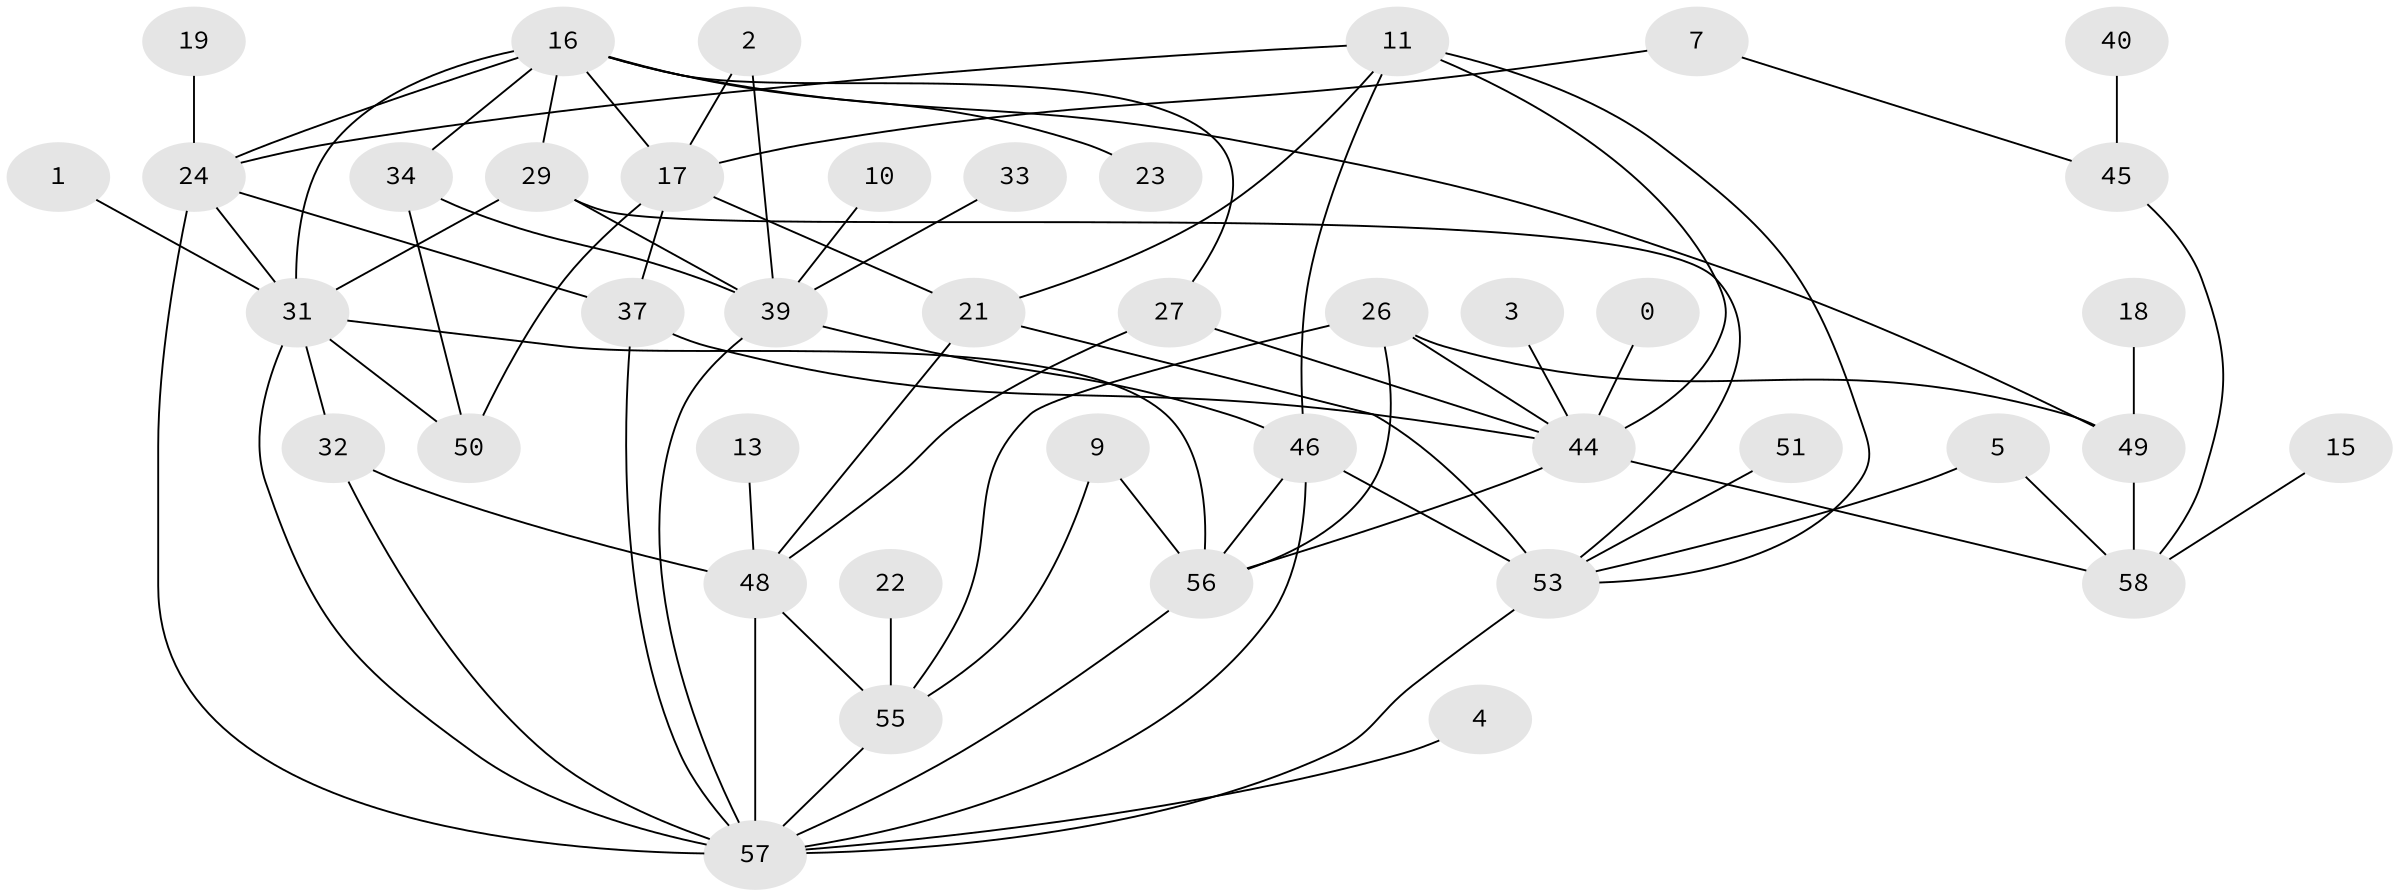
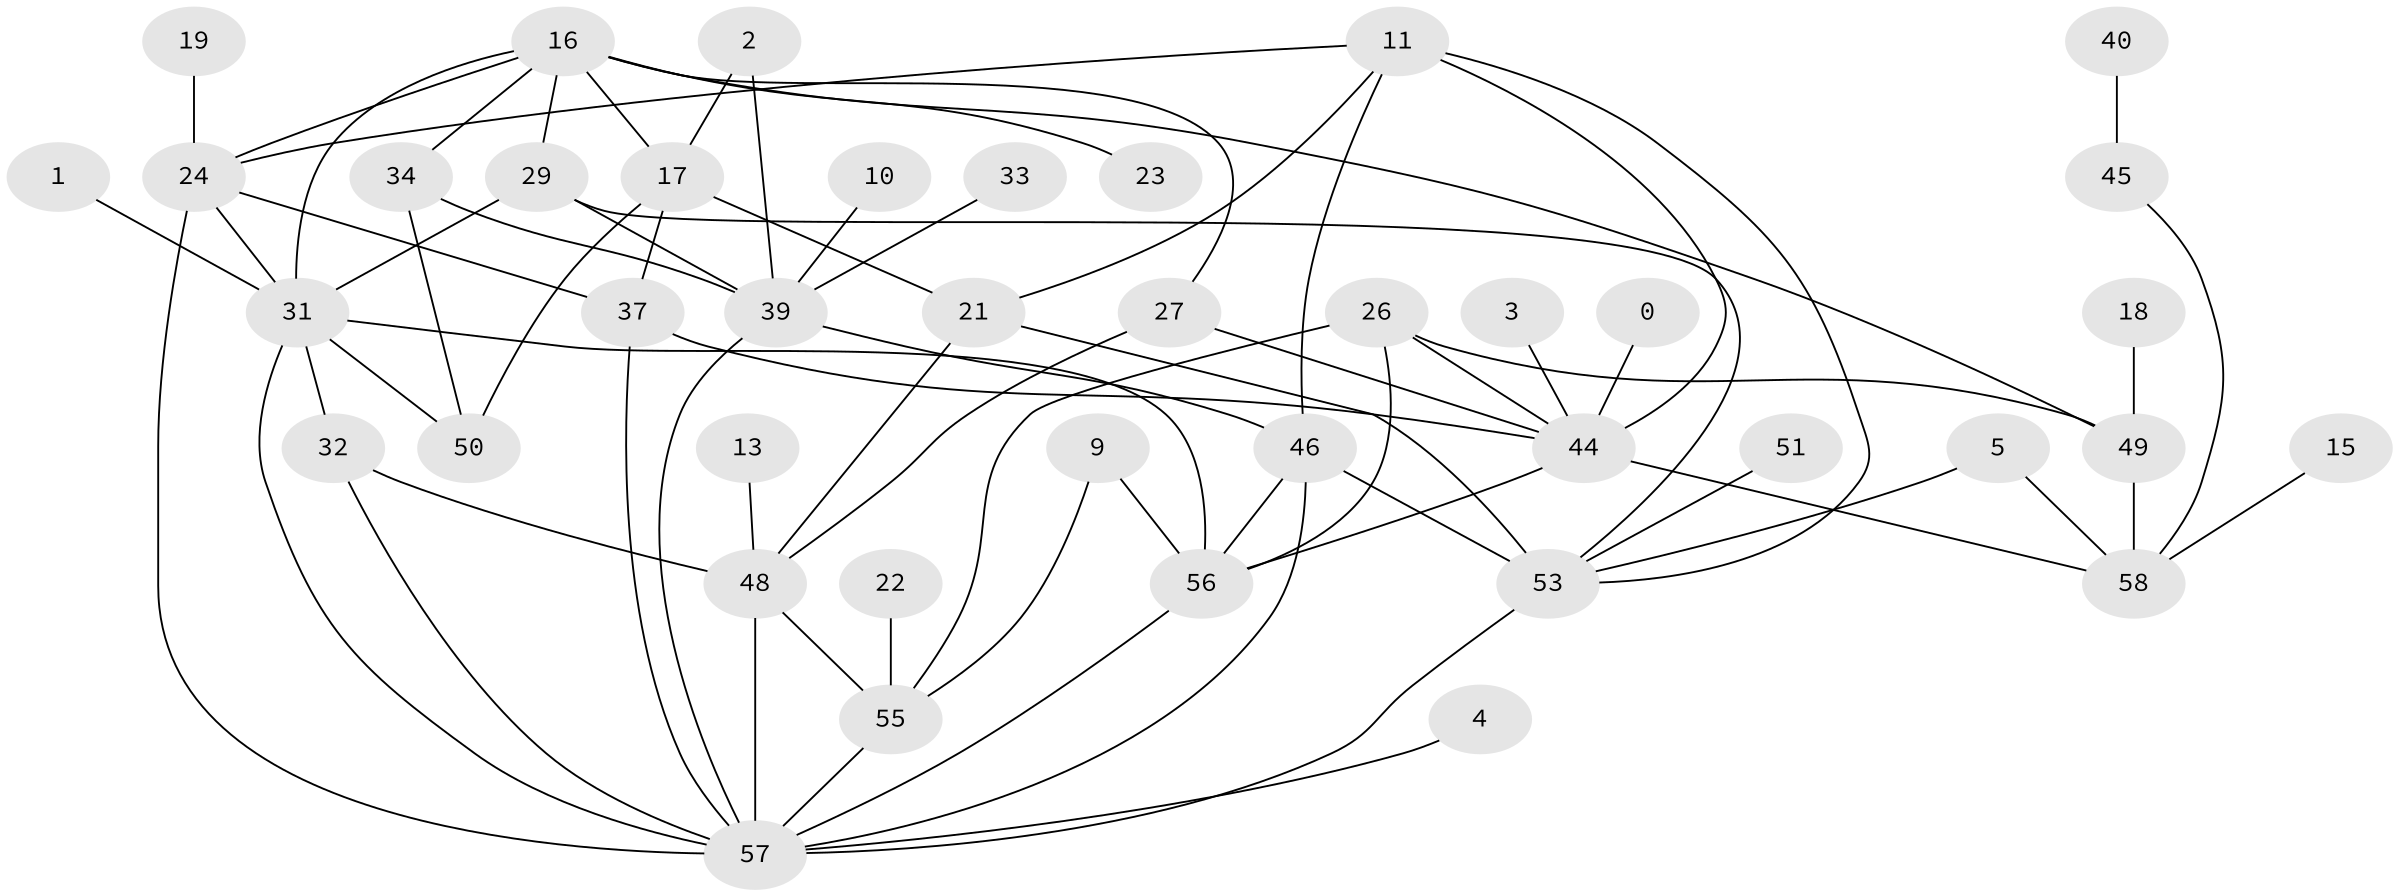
node "7": removed
